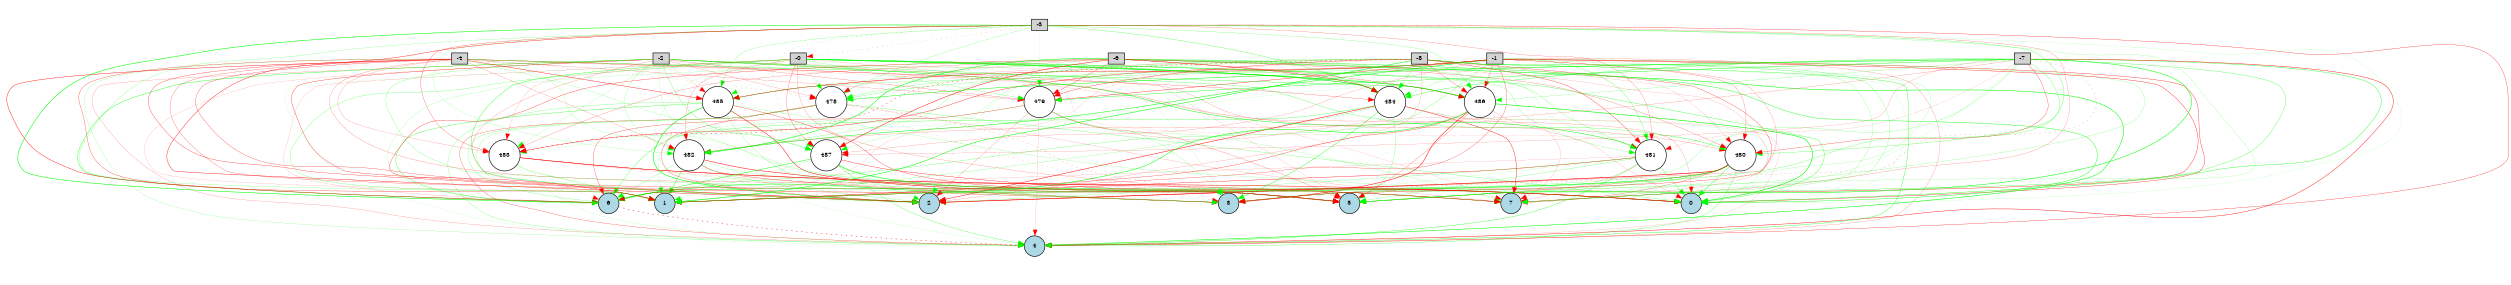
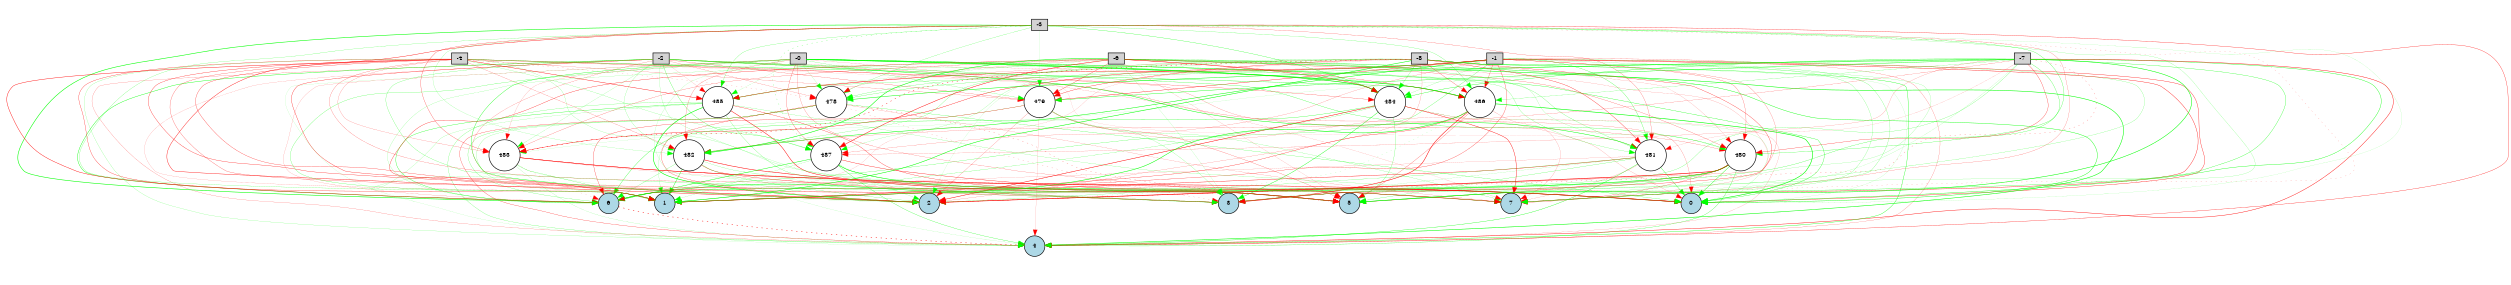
edge "-3" -> "-0": now "-3" -> "7"
edge "485" -> "487": now "485" -> "1"
